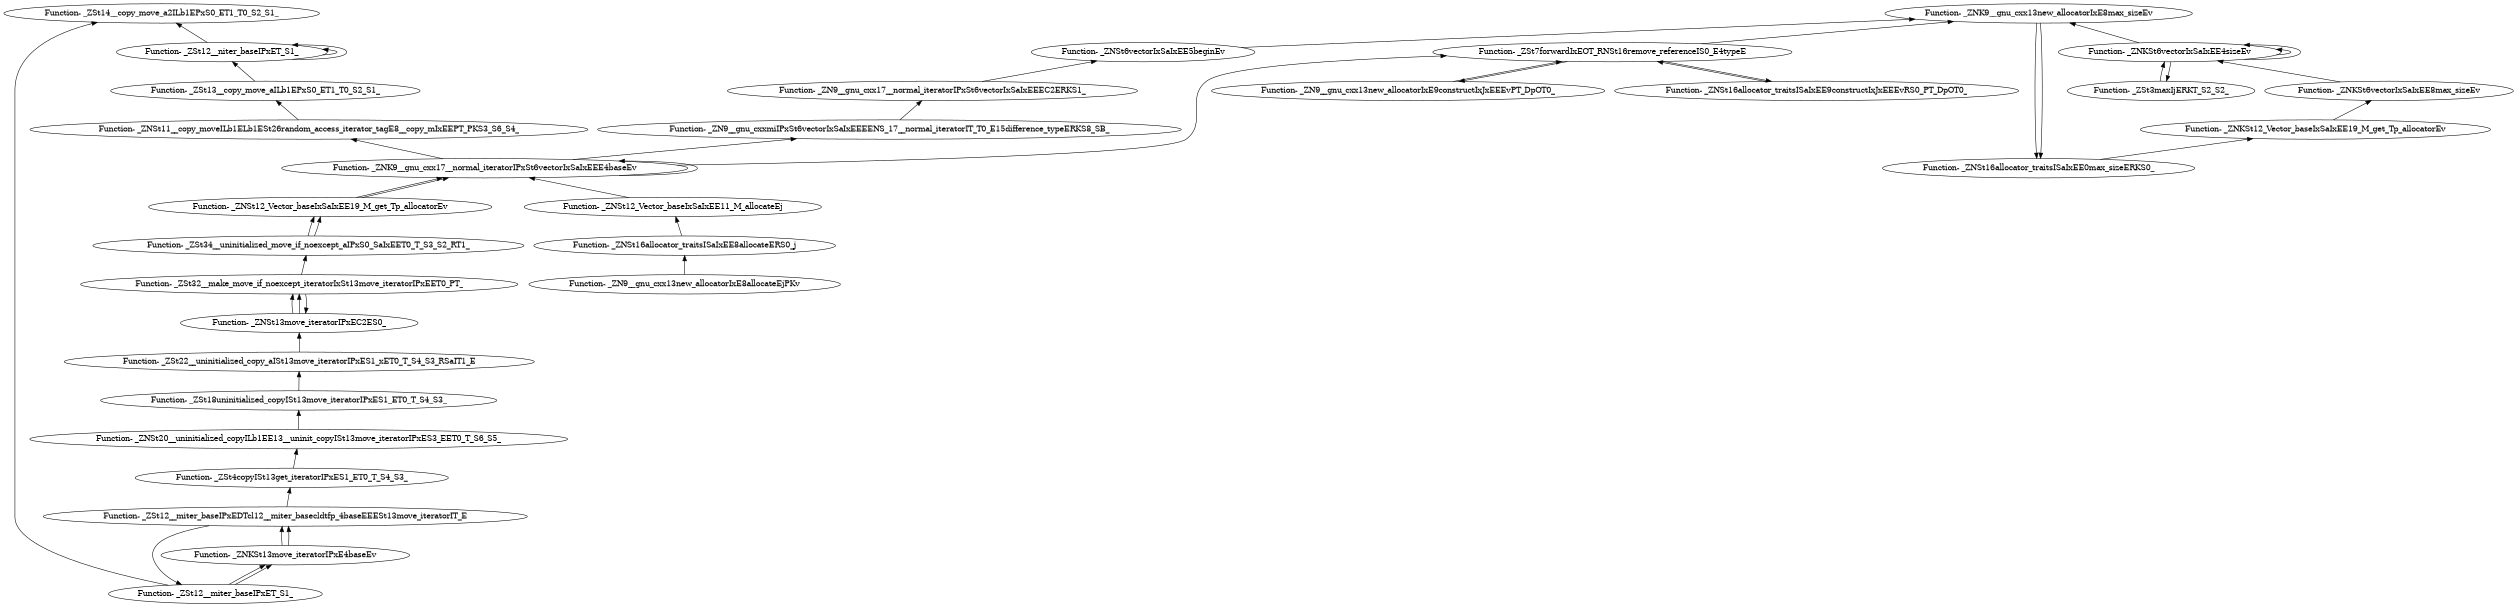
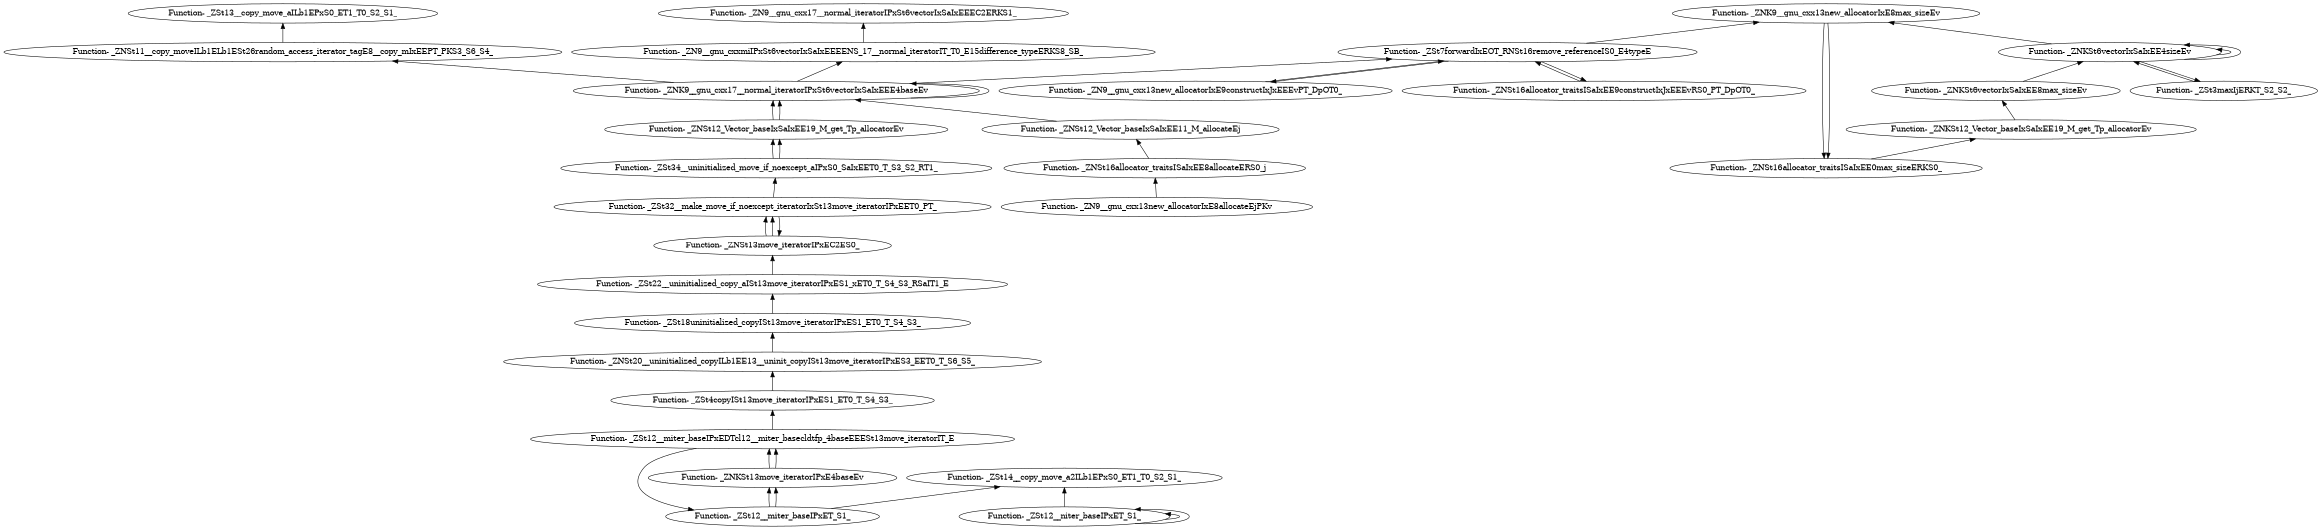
node "Function- _ZNSt6vectorIxSaIxEE5beginEv": removed
edge "Function- _ZSt13__copy_move_aILb1EPxS0_ET1_T0_S2_S1_" -> "Function- _ZSt12__niter_baseIPxET_S1_": removed
node "Function- _ZSt4copyISt13get_iteratorIPxES1_ET0_T_S4_S3_": label "Function- _ZSt4copyISt13get_iteratorIPxES1_ET0_T_S4_S3_" -> "Function- _ZSt4copyISt13move_iteratorIPxES1_ET0_T_S4_S3_"
